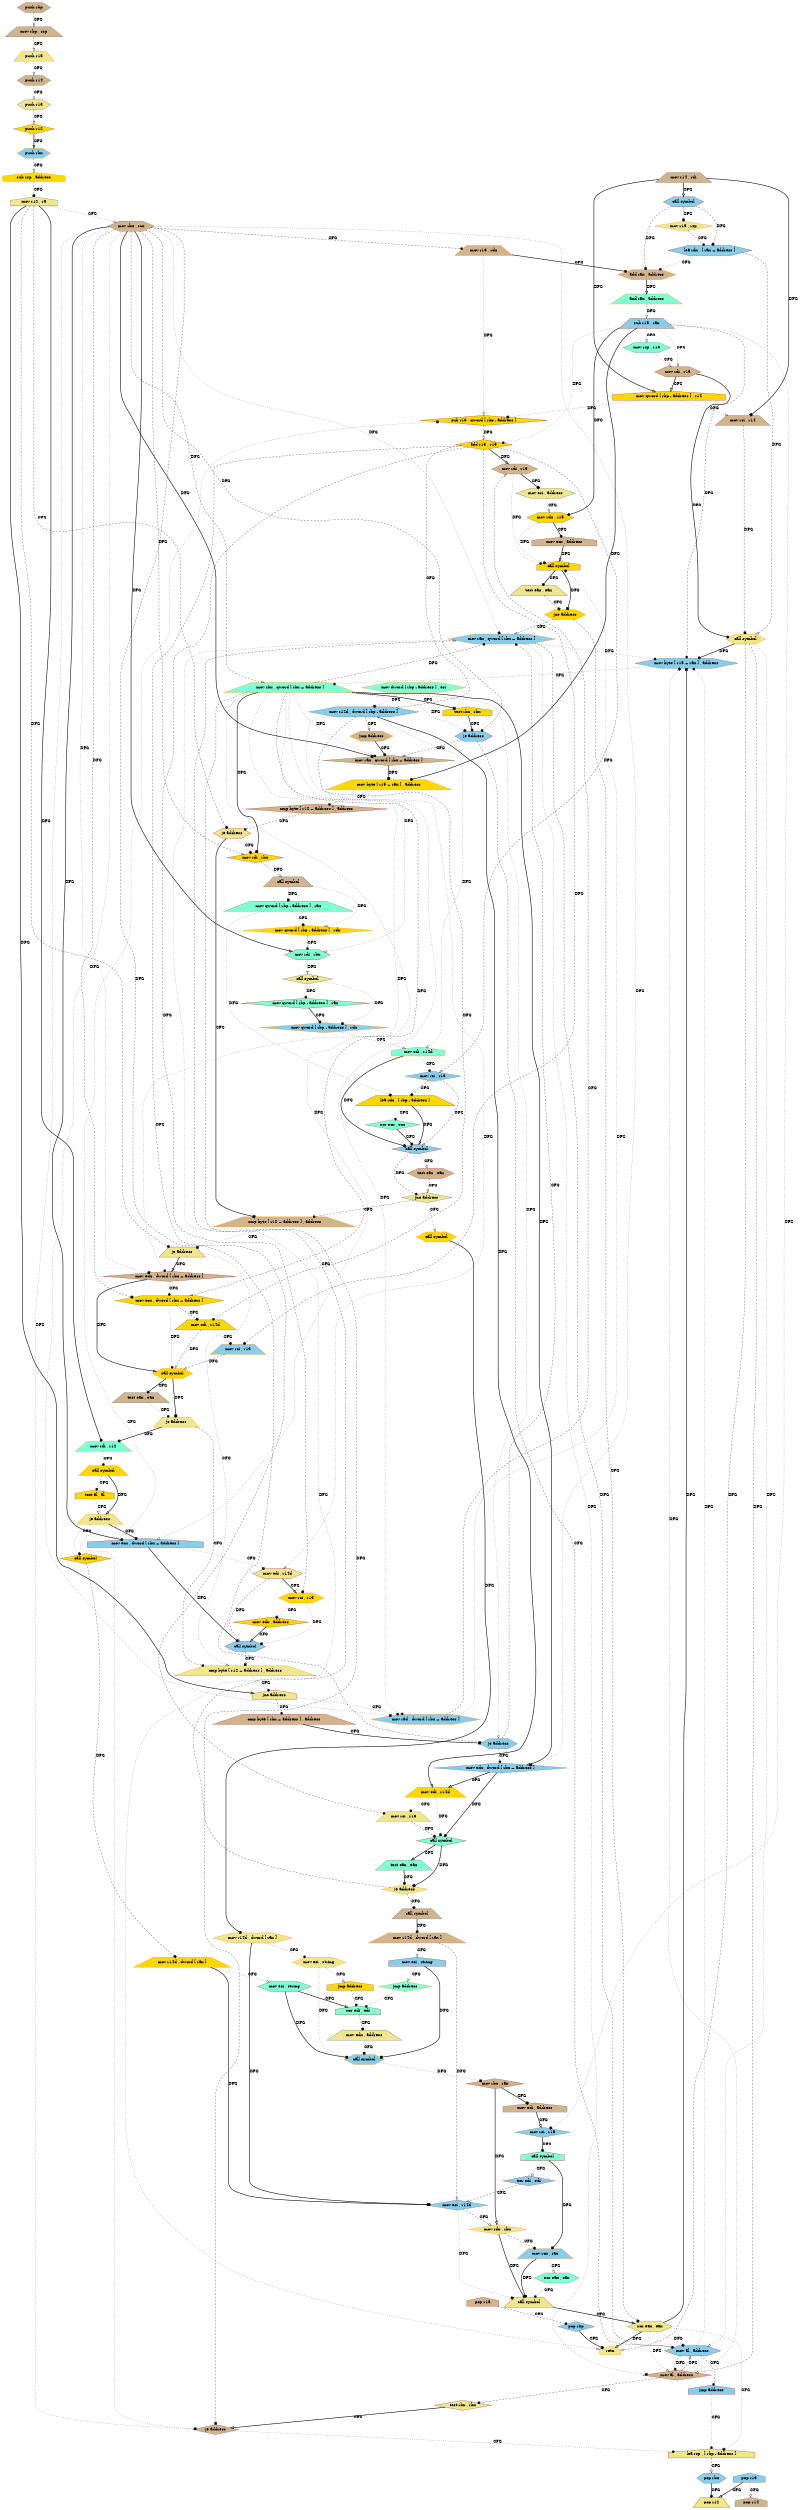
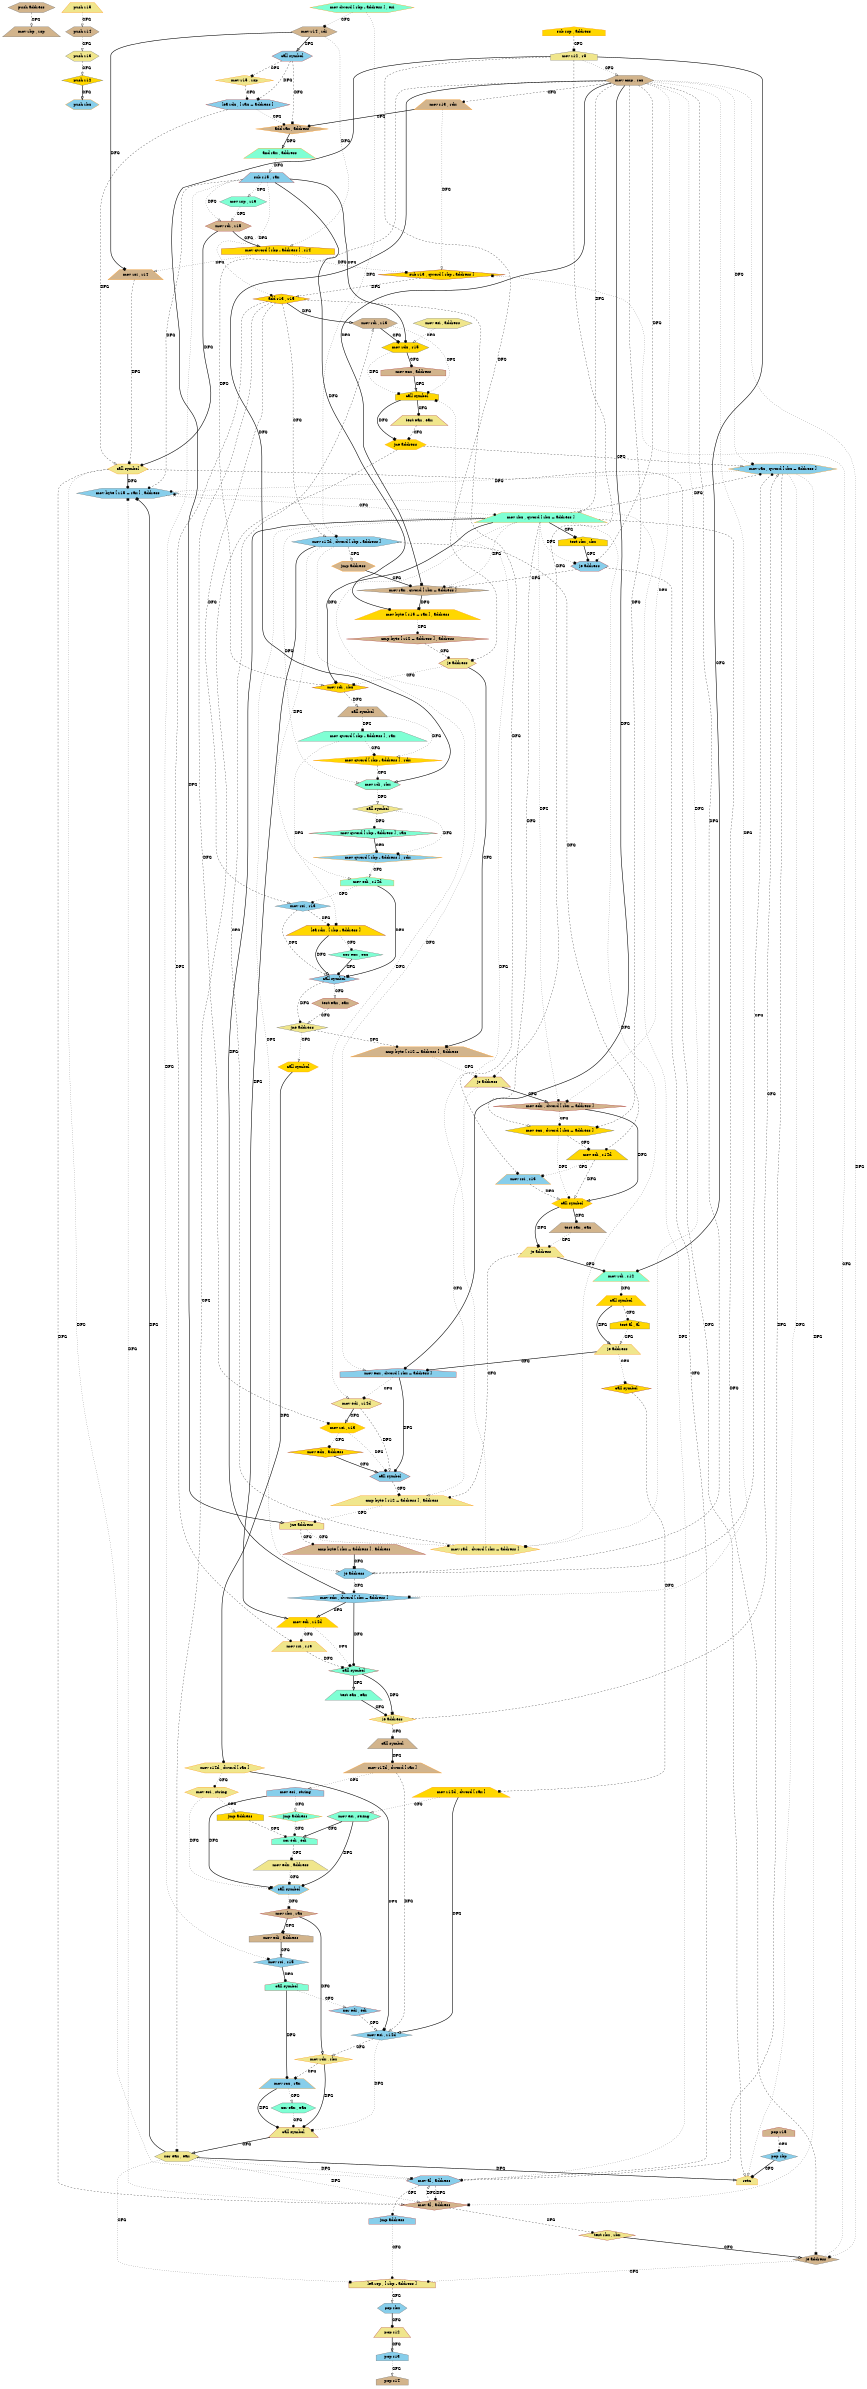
node "push rbp": label "push rbp" -> "push address"
edge "mov dword [ rbp - address ] , esi" -> "mov r14 , rdi": added, label "CFG"
edge "mov rbp , rsp" -> "push r15": removed, label "CFG"
edge "push rbx" -> "sub rsp , address": removed, label "CFG"
node "mov r14 , rdi": shape trapezium -> hexagon
node "mov rbx , rcx": label "mov rbx , rcx" -> "mov cmp , rcx"
node "add rax , address": shape hexagon -> diamond
edge "mov r14 , rdi" -> "mov qword [ rbp - address ] , r14": style bold -> dotted
edge "mov qword [ rbp - address ] , r14" -> "mov rsi , r14": label "CFG" -> "DFG"
node "mov rsi , r14": color gray40 -> darkorange
edge "mov rdi , r13" -> "mov esi , address": now "mov rdi , r13" -> "mov rdx , r15"
edge "mov r12 , r8" -> "mov rdi , r12": label "DFG" -> "CFG"
node "mov r8d , dword [ rbx + address ]": fillcolor skyblue -> khaki
edge "pop r13" -> "pop r12": reversed
